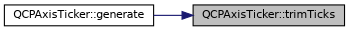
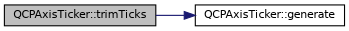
edge "QCPAxisTicker::generate" -> "QCPAxisTicker::trimTicks": reversed
